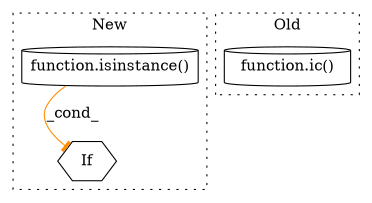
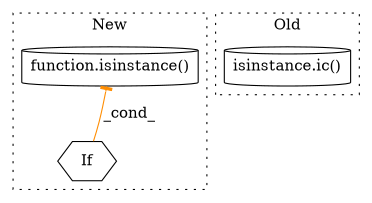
node "function.ic()": label "function.ic()" -> "isinstance.ic()"
edge "function.isinstance()" -> "If": reversed
